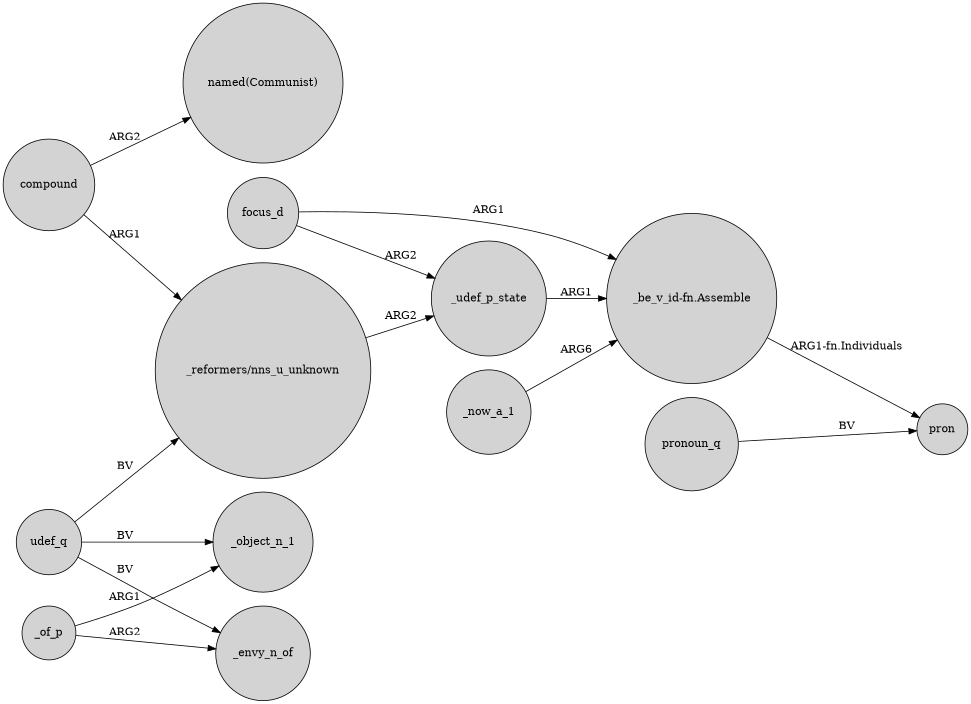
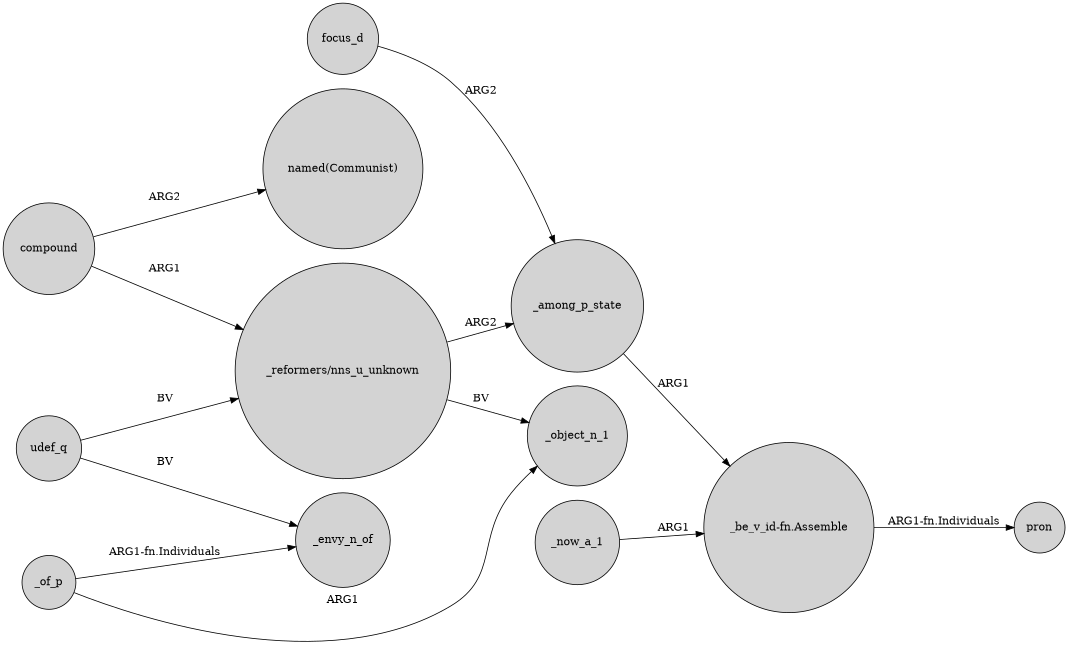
edge "focus_d" -> "_be_v_id-fn.Assemble": removed, label "ARG1"
node "_udef_p_state": label "_udef_p_state" -> "_among_p_state"
edge "_now_a_1" -> "_be_v_id-fn.Assemble": label "ARG6" -> "ARG1"
node "pronoun_q": removed
edge "udef_q" -> "_object_n_1": now "_reformers/nns_u_unknown" -> "_object_n_1"
edge "_of_p" -> "_envy_n_of": label "ARG2" -> "ARG1-fn.Individuals"
